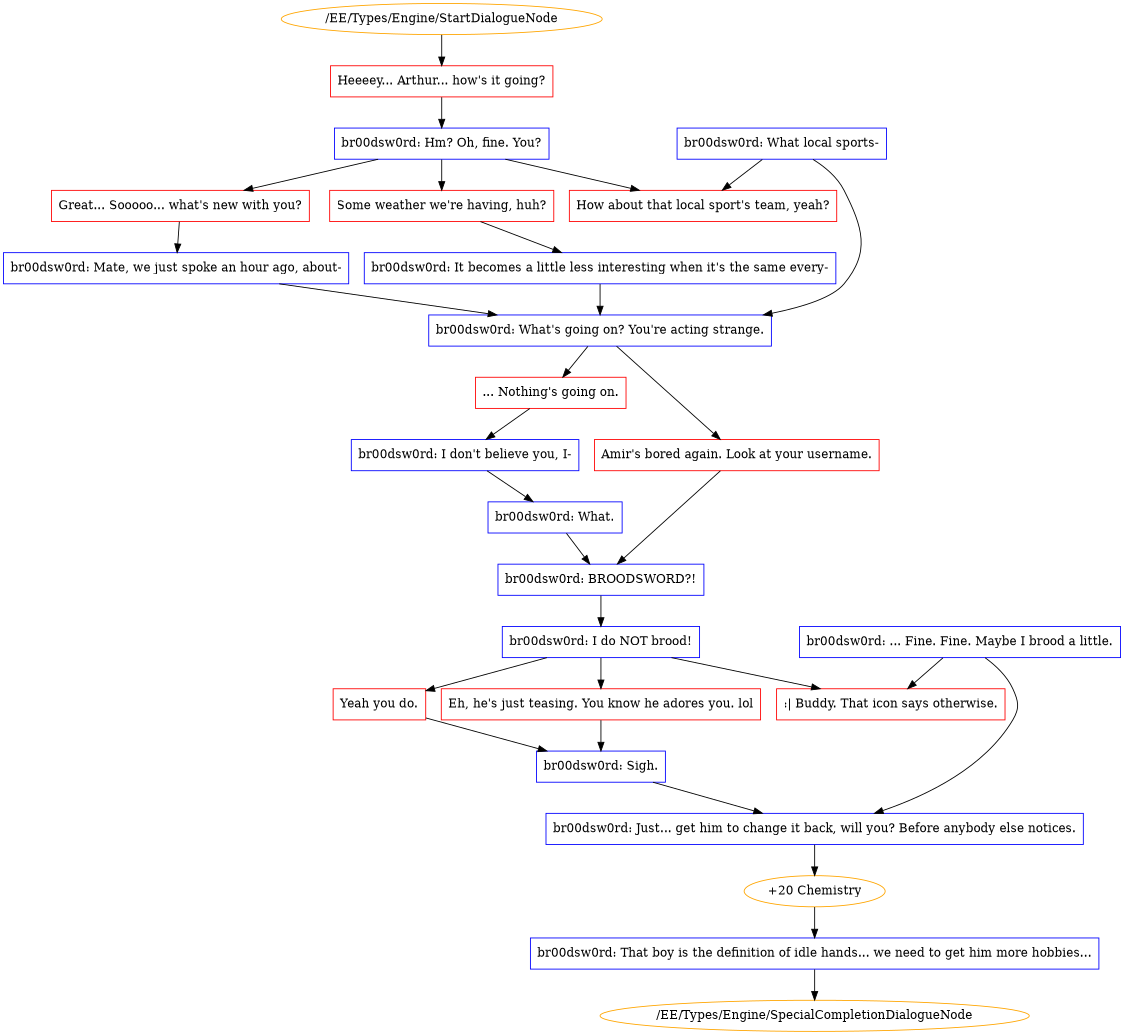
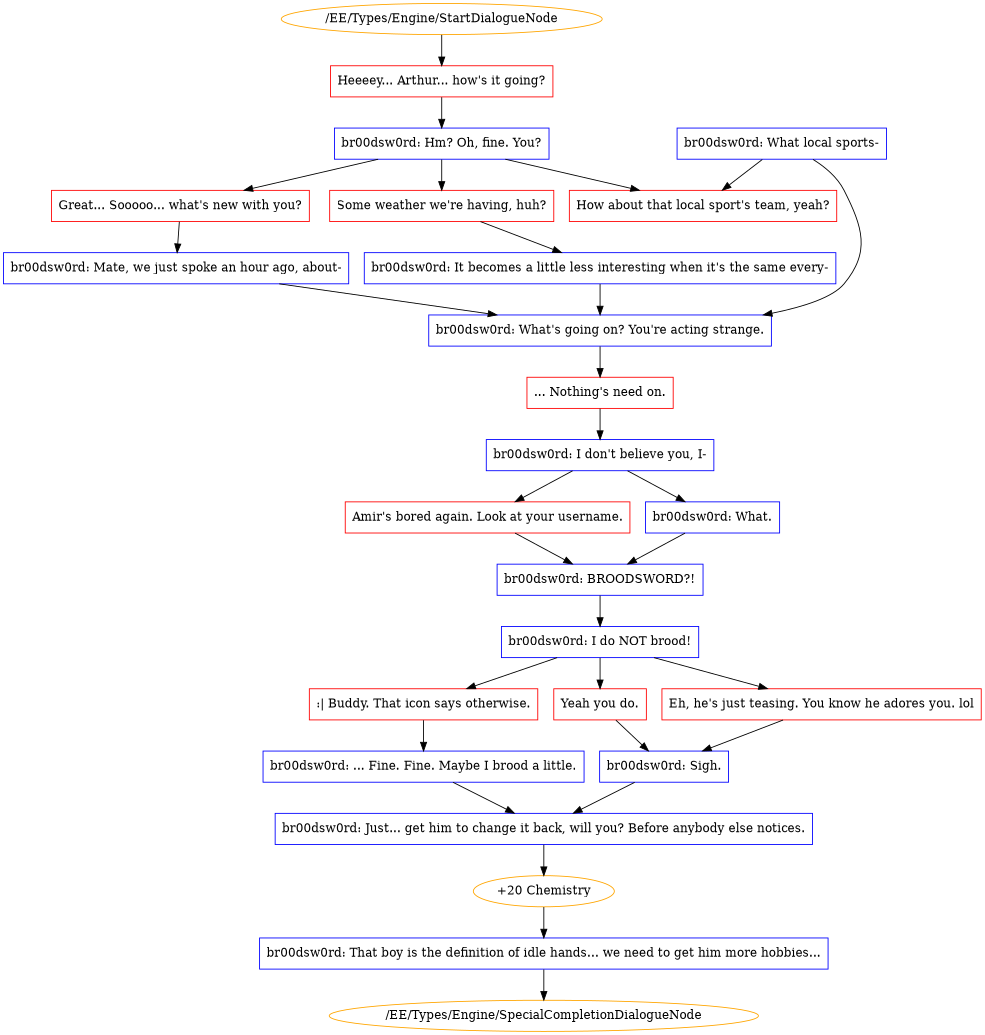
edge "br00dsw0rd: What's going on? You're acting strange." -> "Amir's bored again. Look at your username.": now "br00dsw0rd: I don't believe you, I-" -> "Amir's bored again. Look at your username."
node "... Nothing's going on.": label "... Nothing's going on." -> "... Nothing's need on."
edge "br00dsw0rd: ... Fine. Fine. Maybe I brood a little." -> ":| Buddy. That icon says otherwise.": reversed
